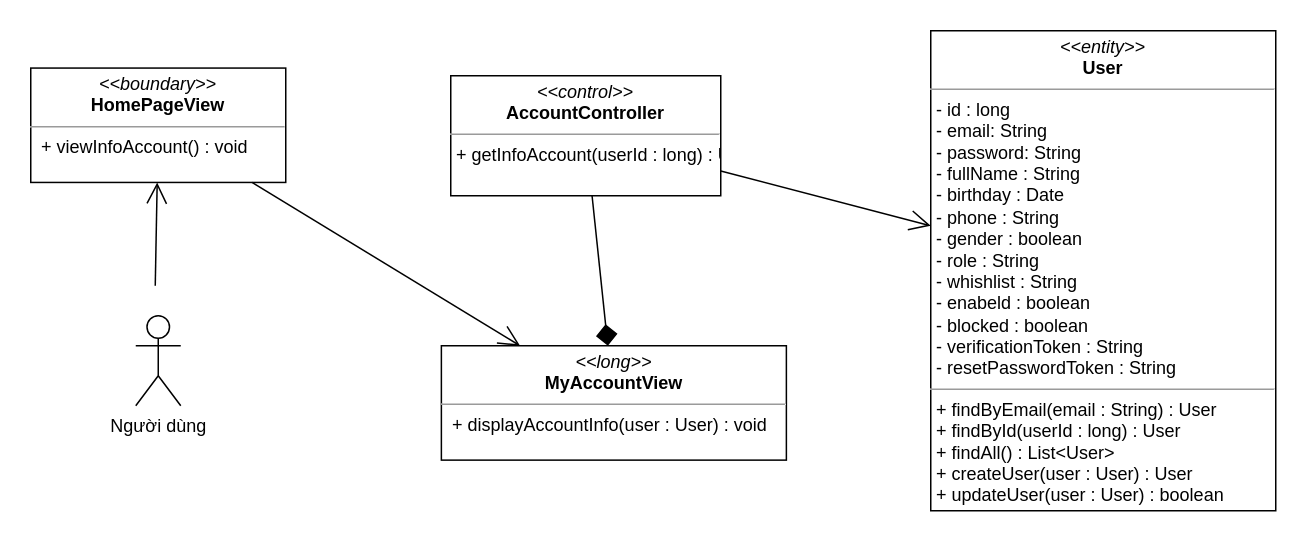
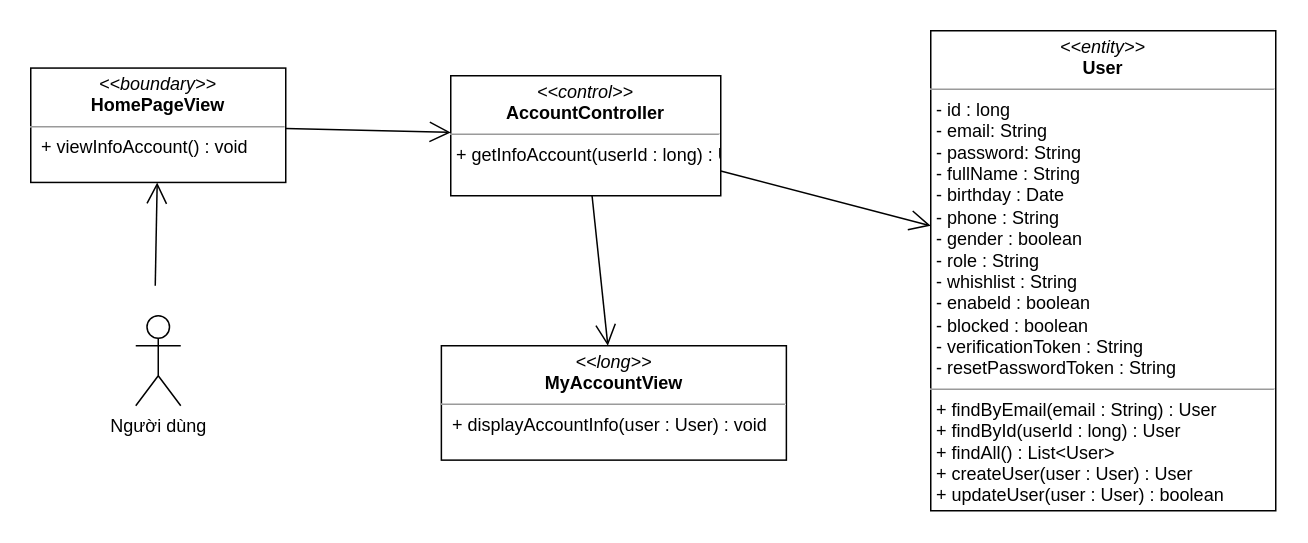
edge "<<boundary>> HomePageView + viewInfoAccount() : void" -> "<<long>> MyAccountView + displayAccountInfo(user : User) : void": now "<<boundary>> HomePageView + viewInfoAccount() : void" -> "<<control>> AccountController + getInfoAccount(userId : long) : User"
edge "<<control>> AccountController + getInfoAccount(userId : long) : User" -> "<<long>> MyAccountView + displayAccountInfo(user : User) : void": arrowhead diamond -> open
